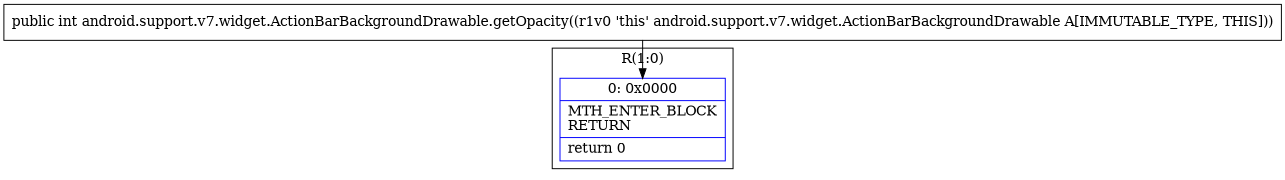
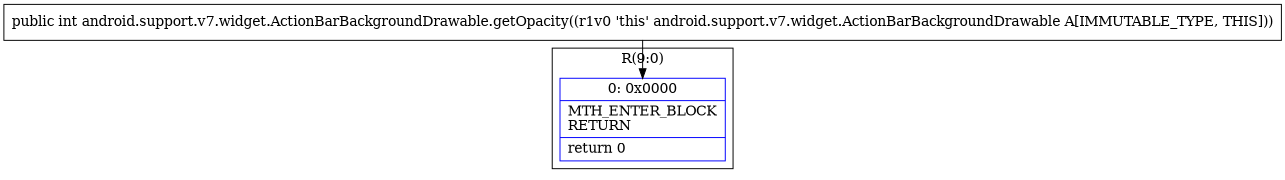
cluster "R(1:0)": label "R(1:0)" -> "R(9:0)"
